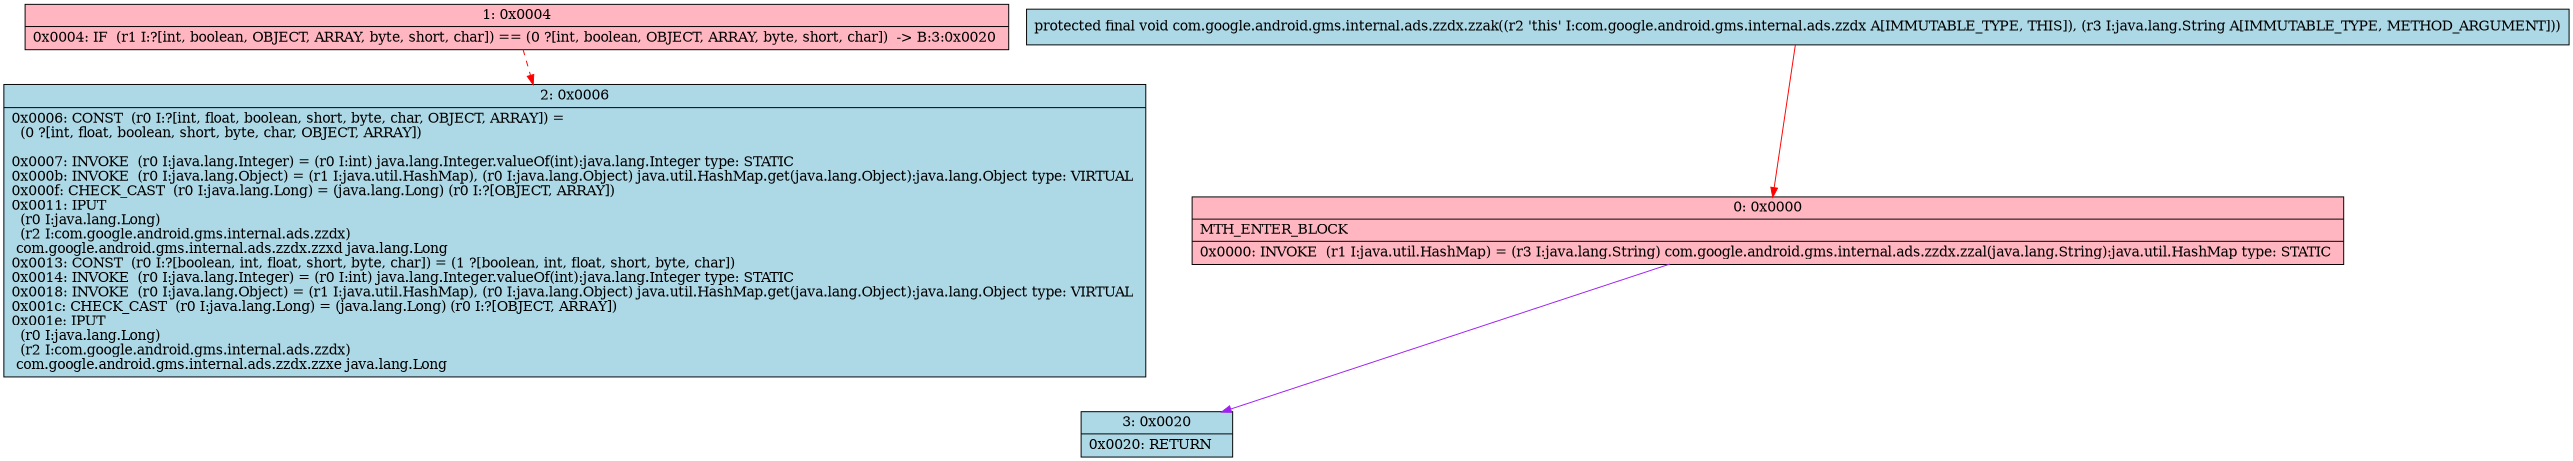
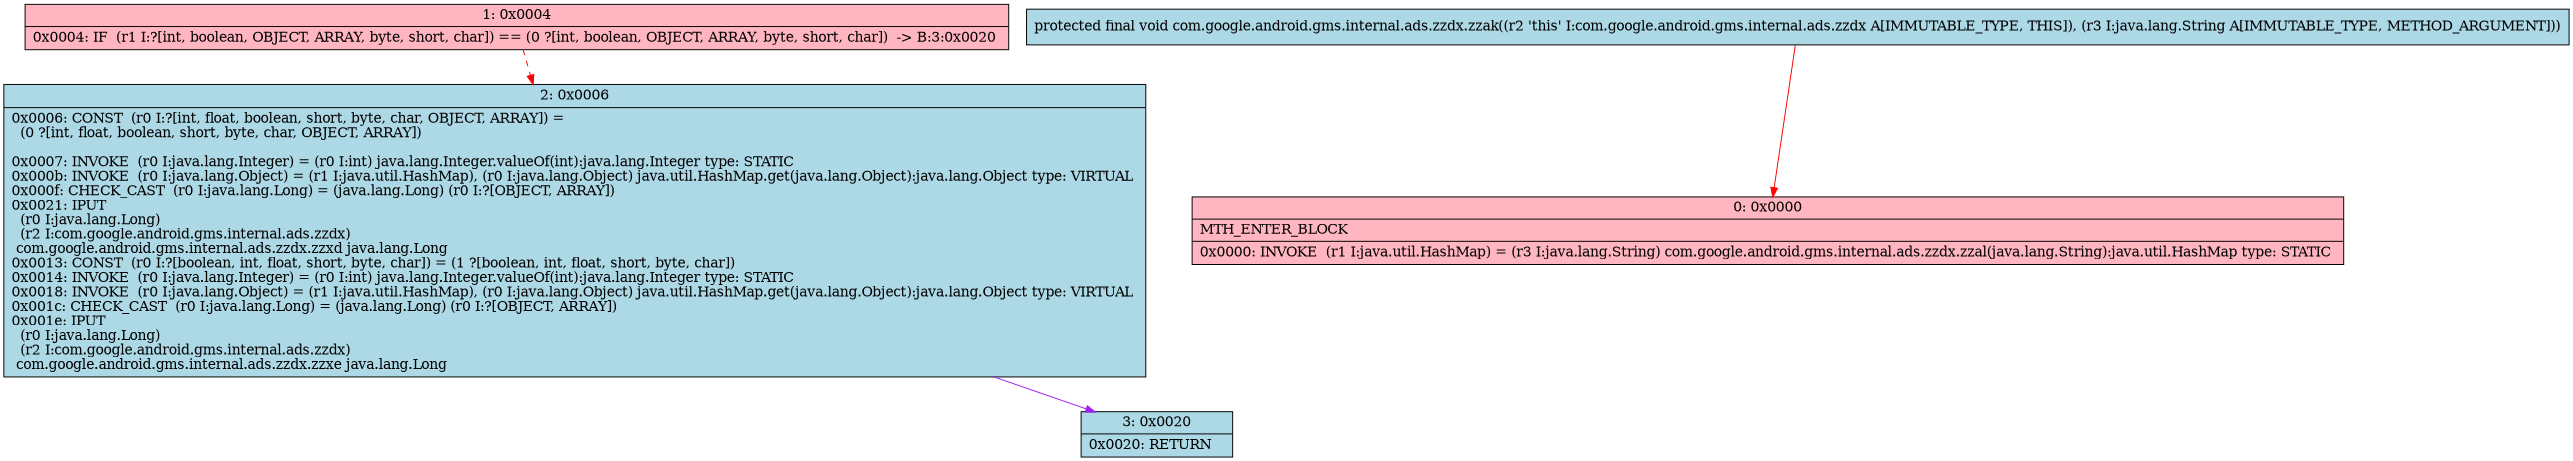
node "2: 0x0006": text "0x0011: IPUT" -> "0x0021: IPUT"
edge "0: 0x0000" -> "3: 0x0020": now "2: 0x0006" -> "3: 0x0020"
